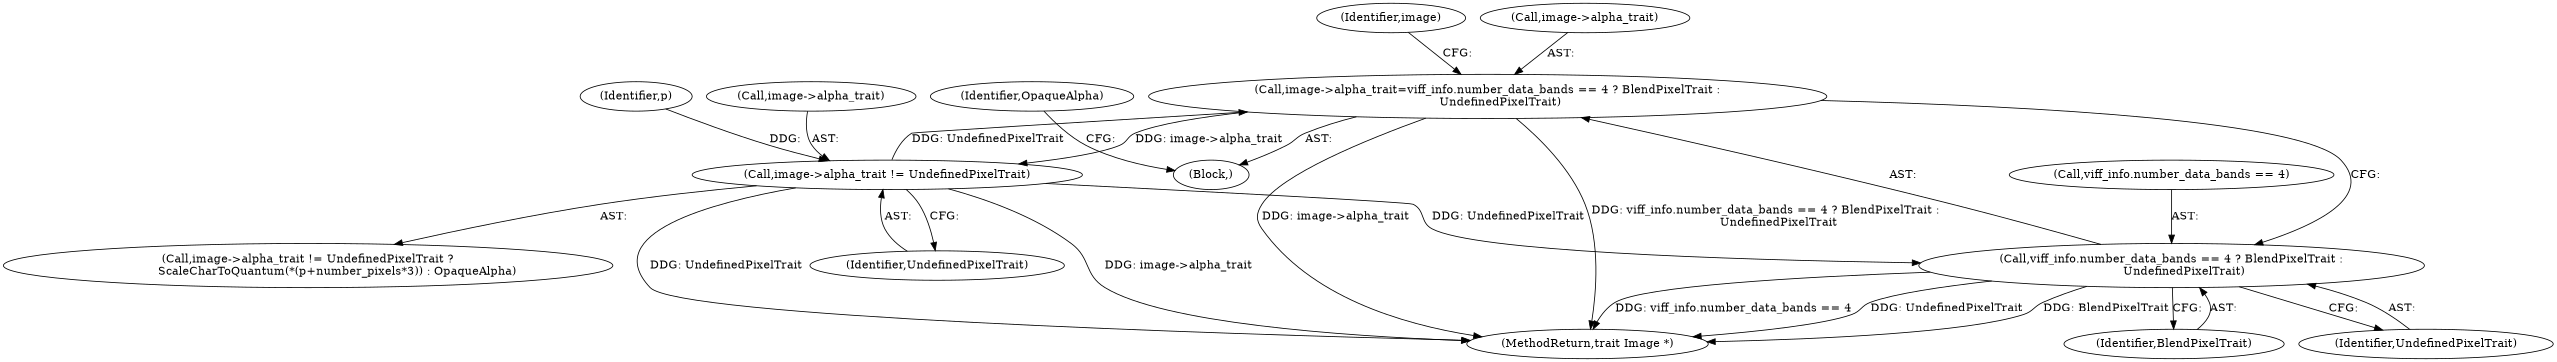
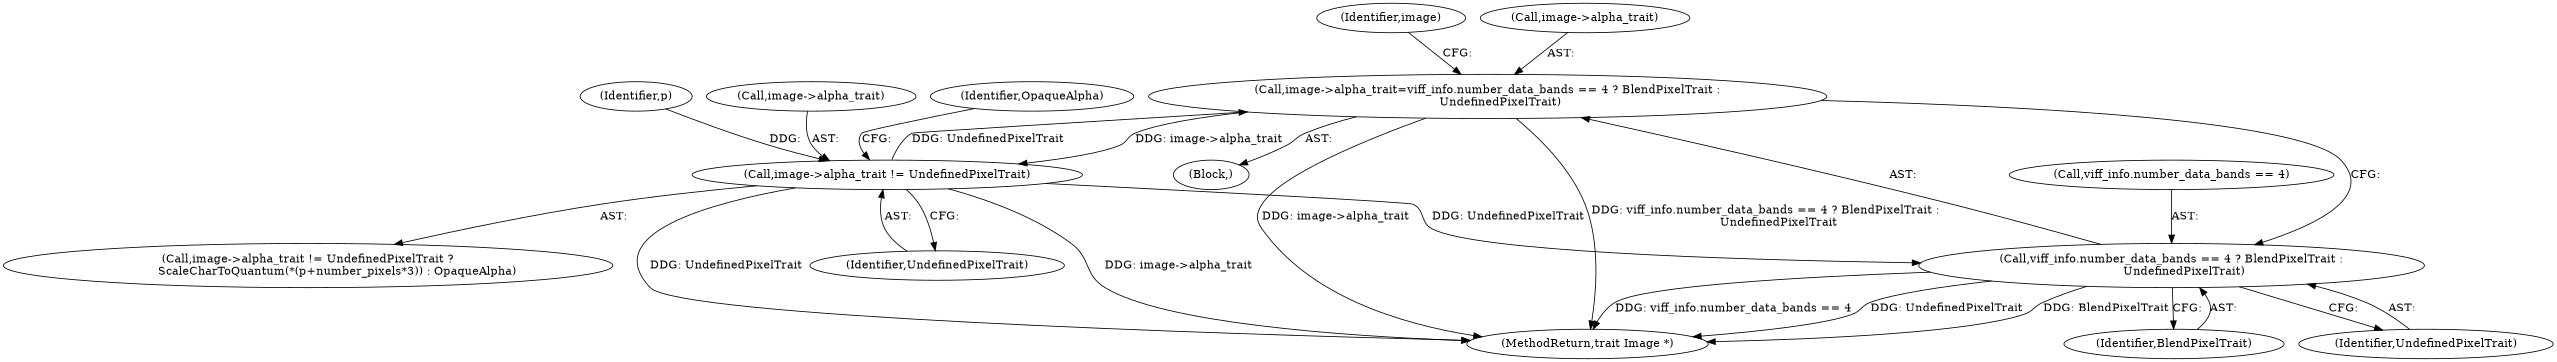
edge "(Identifier,OpaqueAlpha)" -> "(Block,)": now "(Identifier,OpaqueAlpha)" -> "(Call,image->alpha_trait != UndefinedPixelTrait)"
